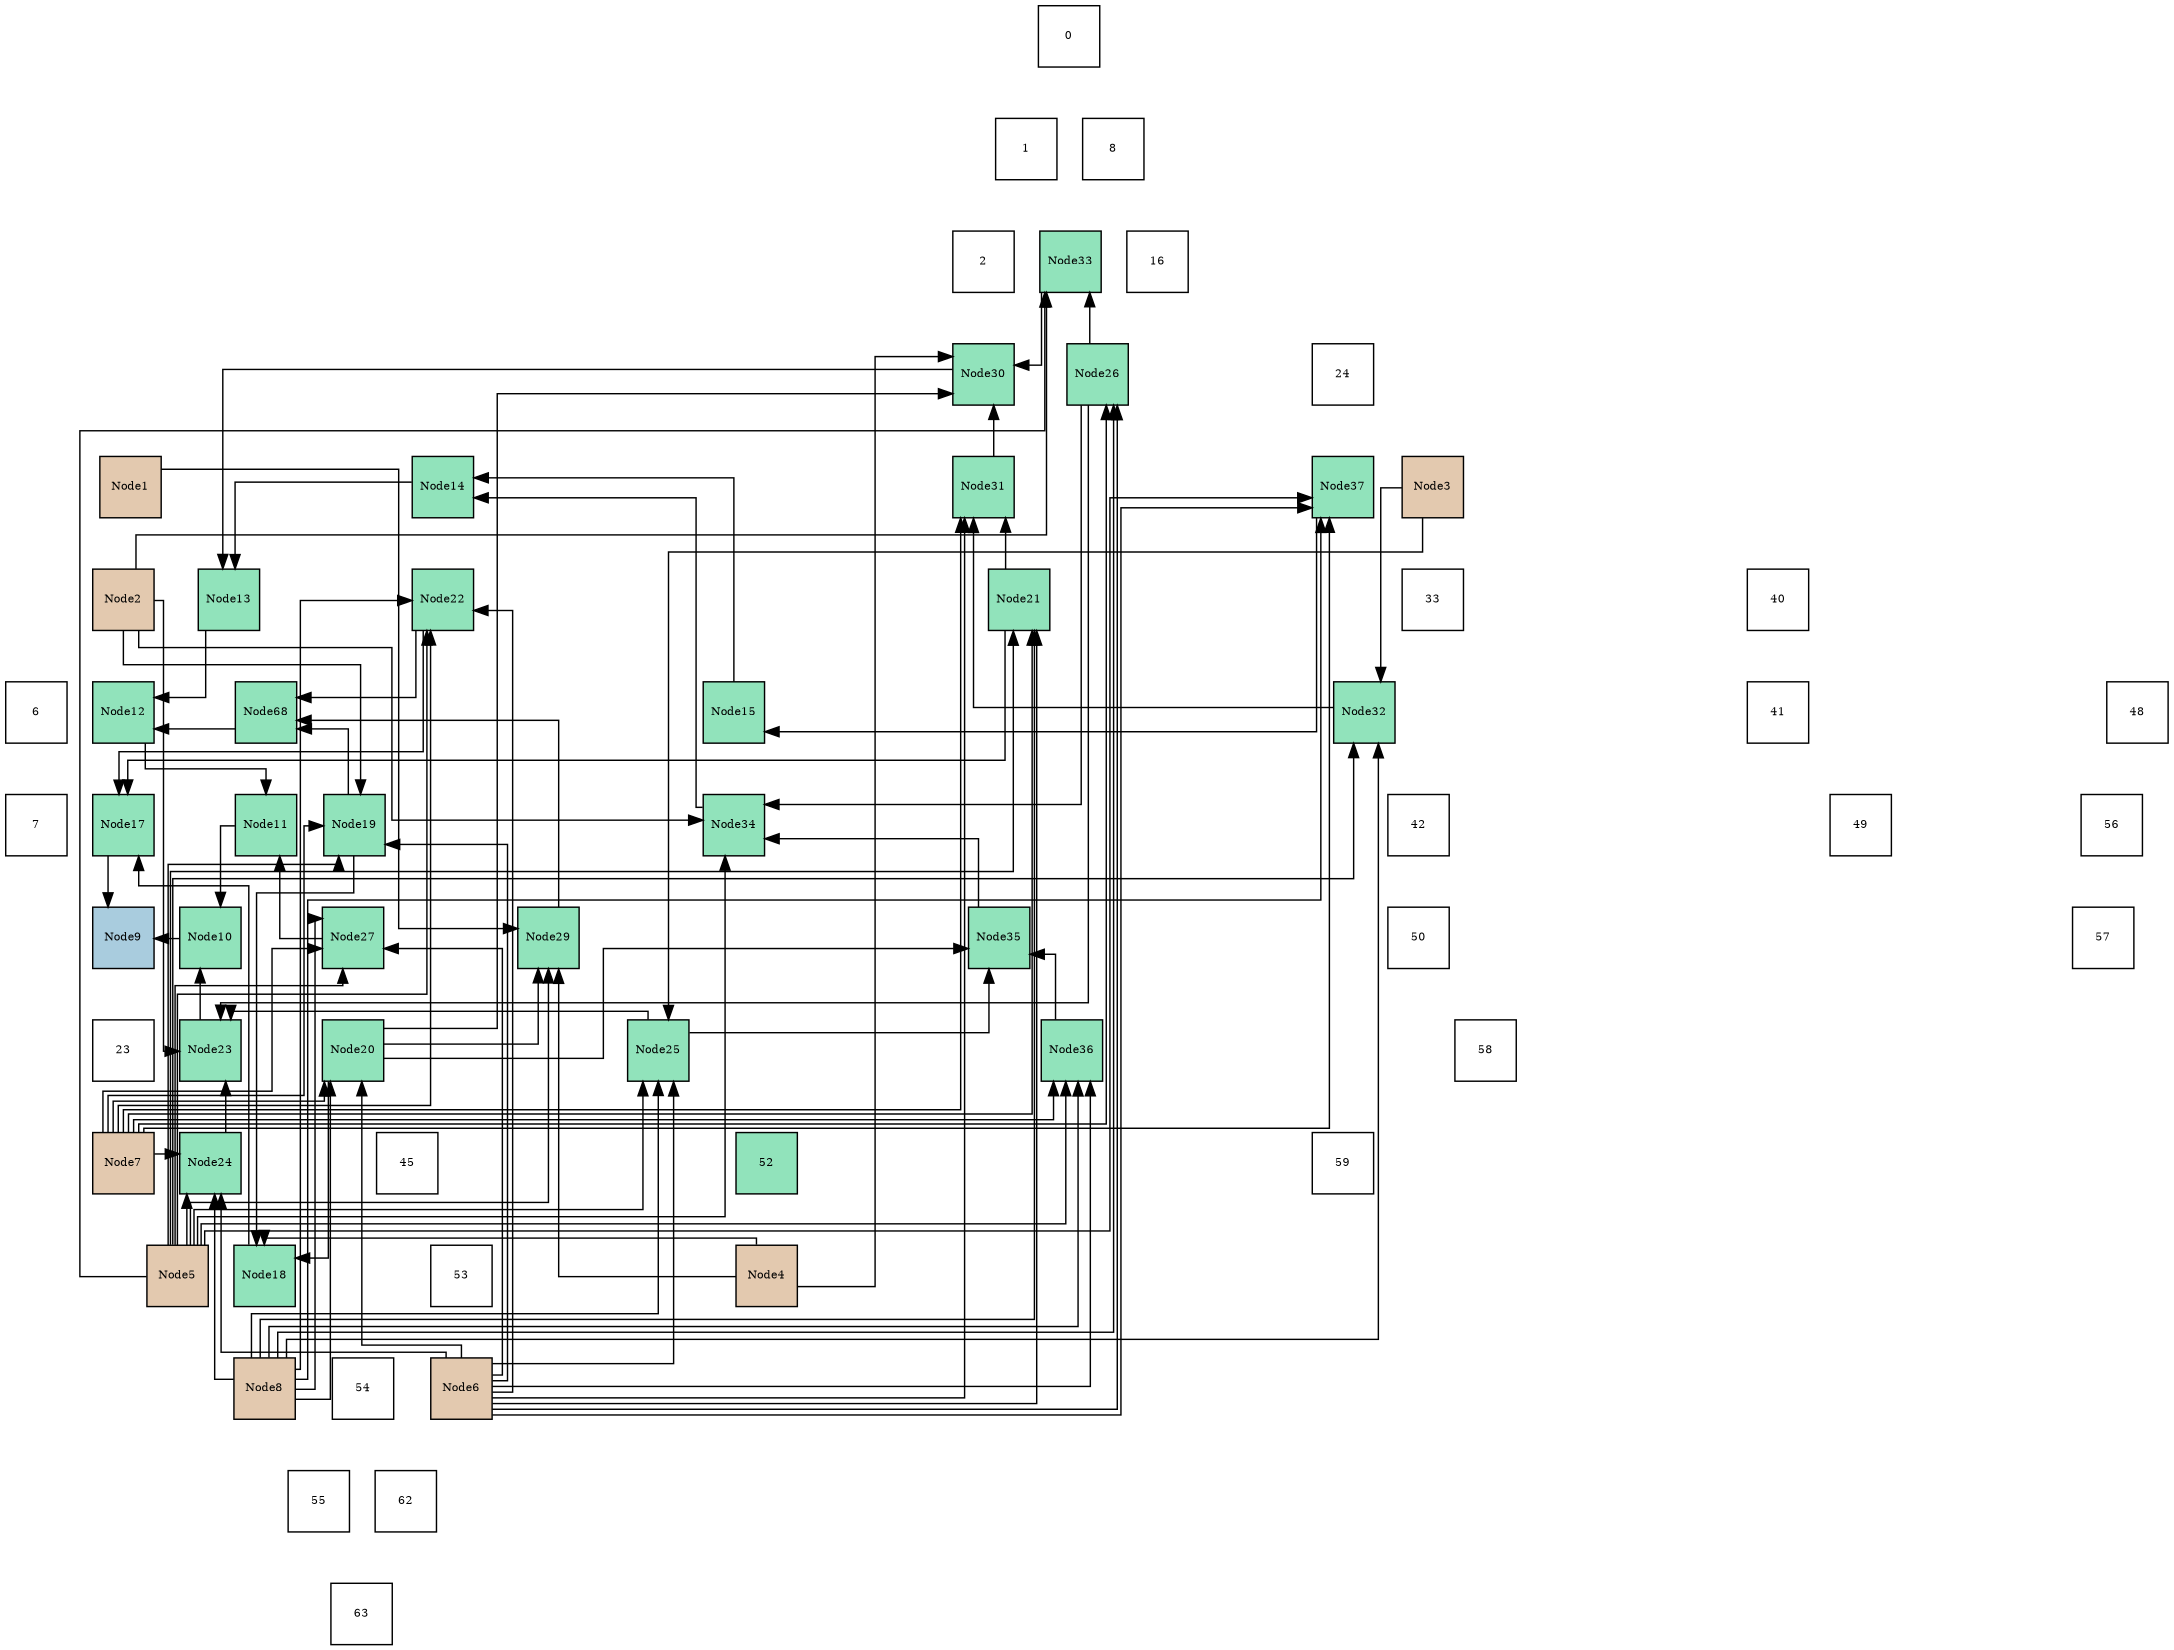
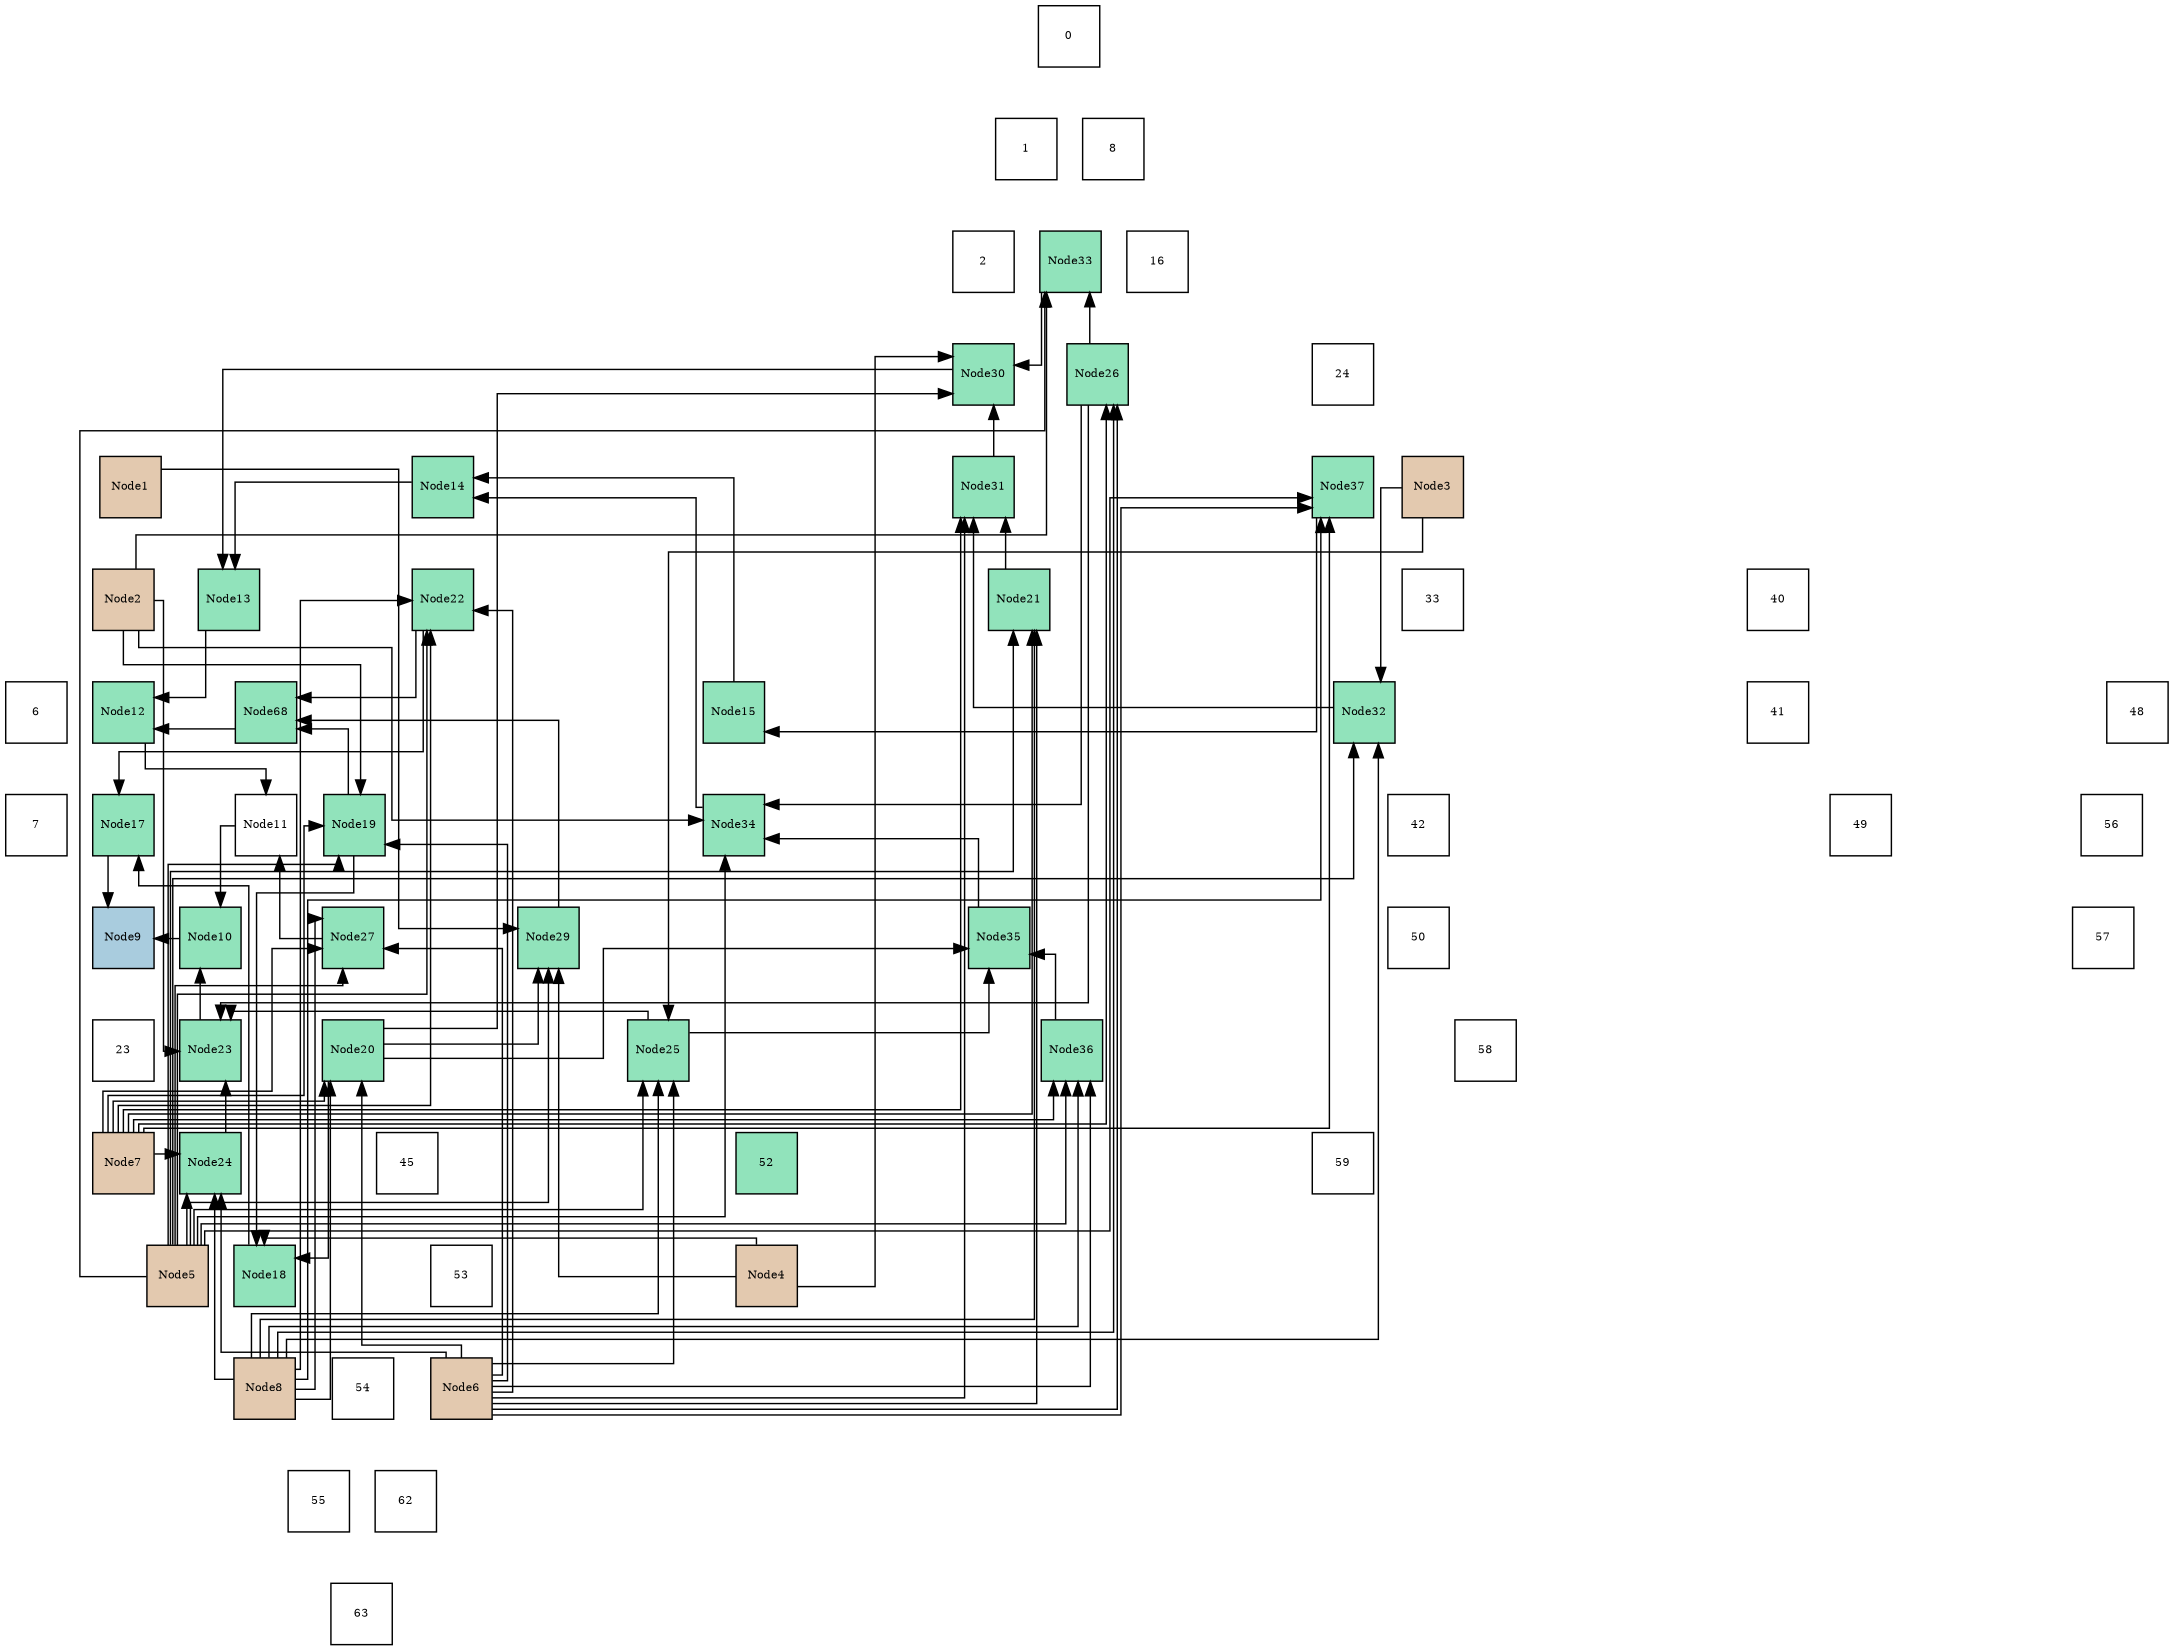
edge "Node21" -> "Node17": removed
node "Node11": fillcolor #91e3bb -> #ffffff
